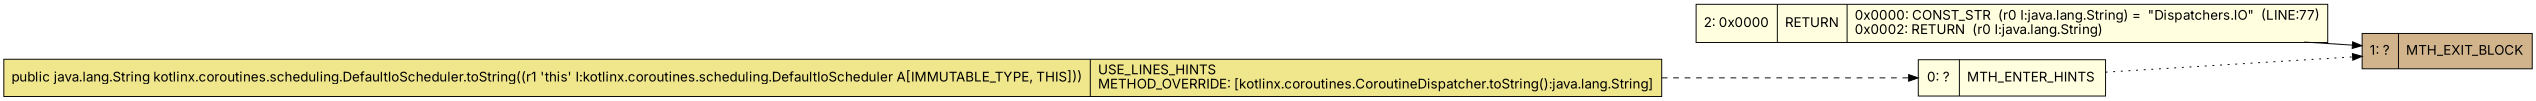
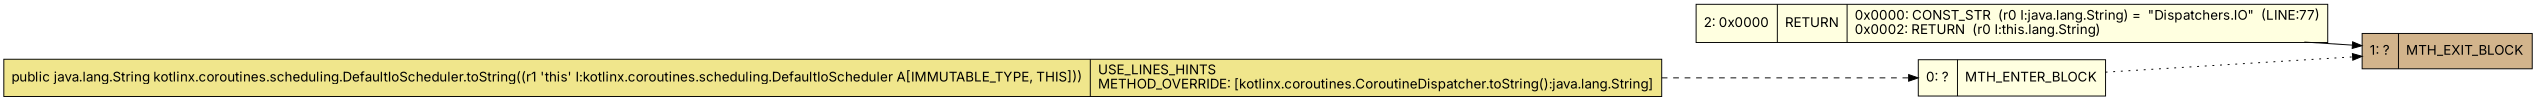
node "2: 0x0000": text "0x0002: RETURN  (r0 I:java.lang.String)" -> "0x0002: RETURN  (r0 I:this.lang.String)"
node "0: ?": text "MTH_ENTER_HINTS" -> "MTH_ENTER_BLOCK"
